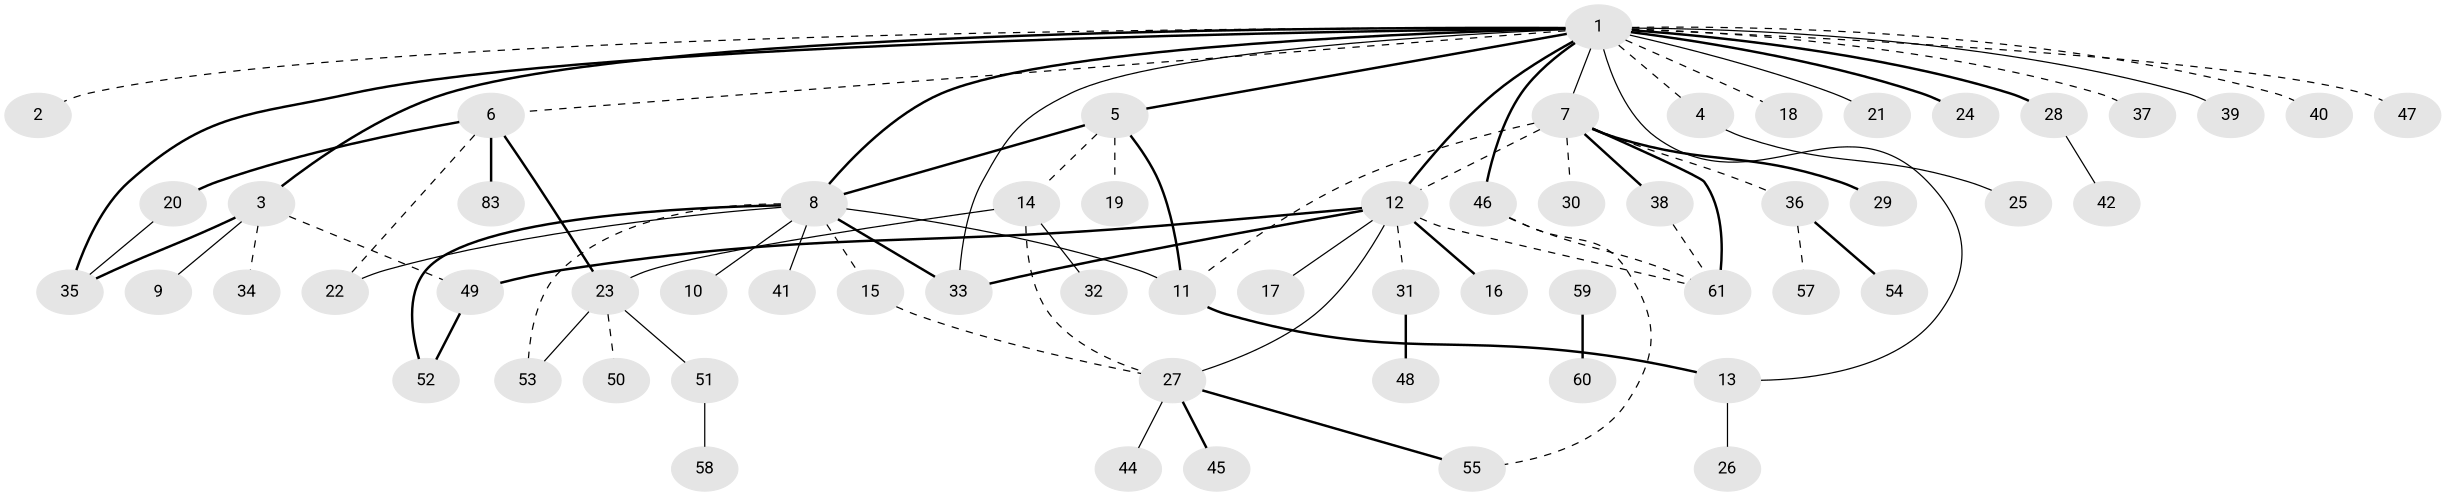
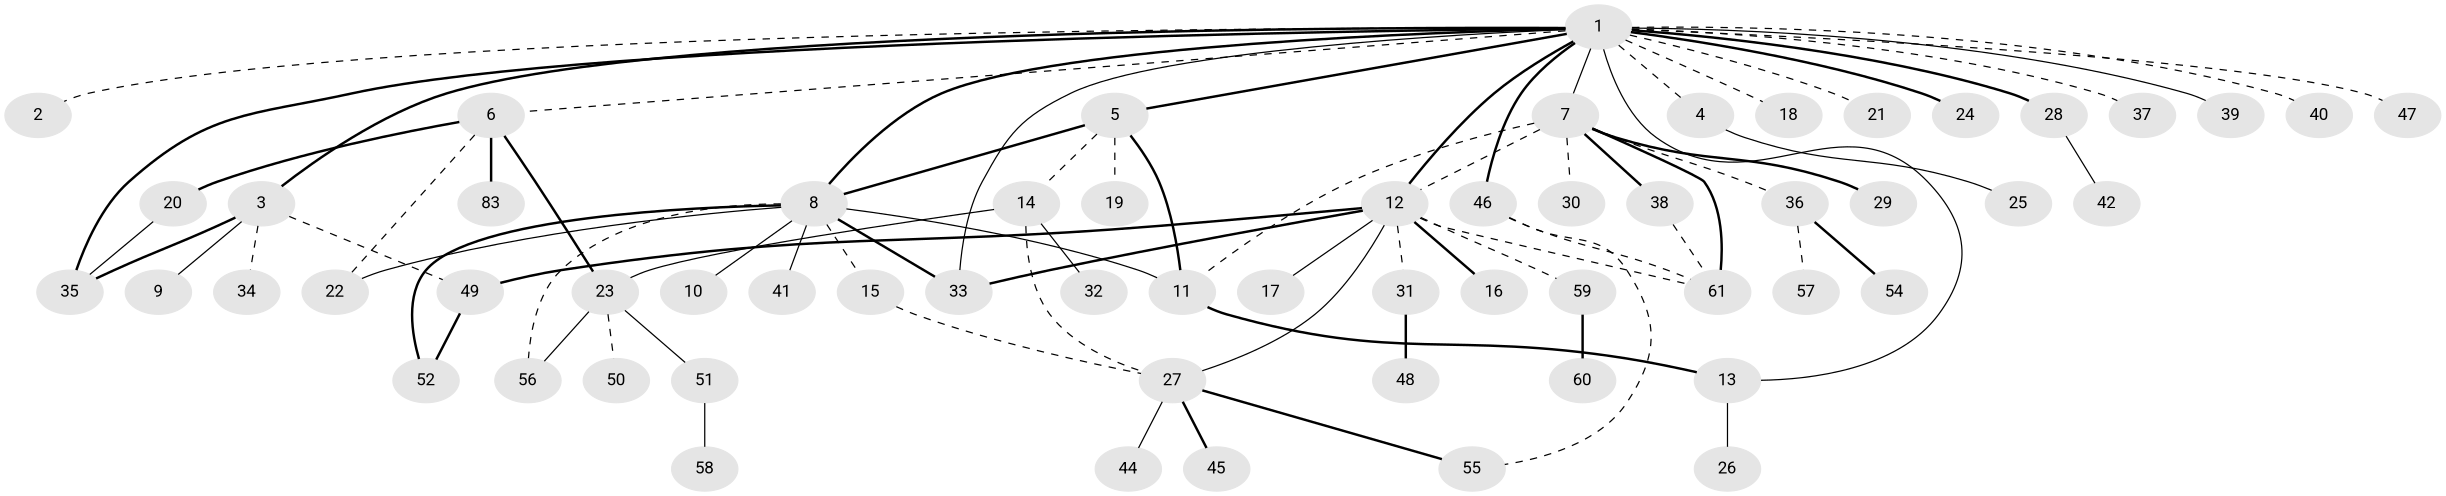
edge "1" -- "21": style solid -> dashed
edge "12" -- "59": added
node "53": label "53" -> "56"
